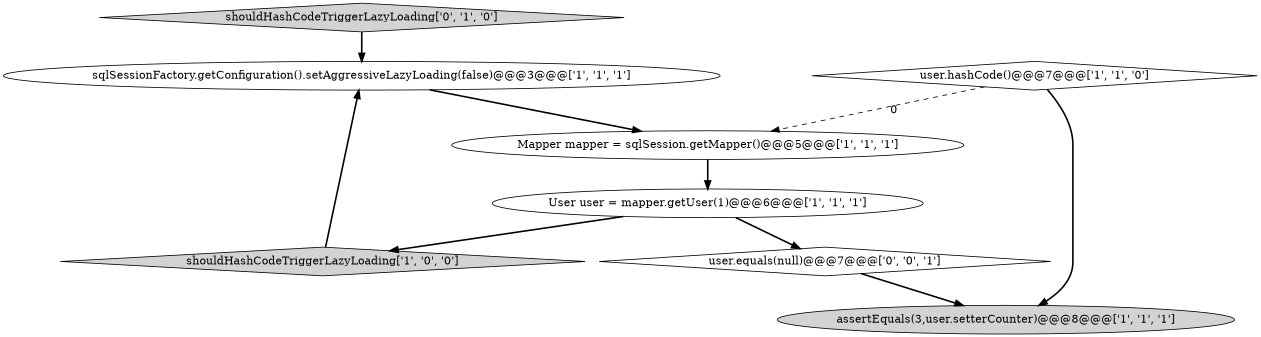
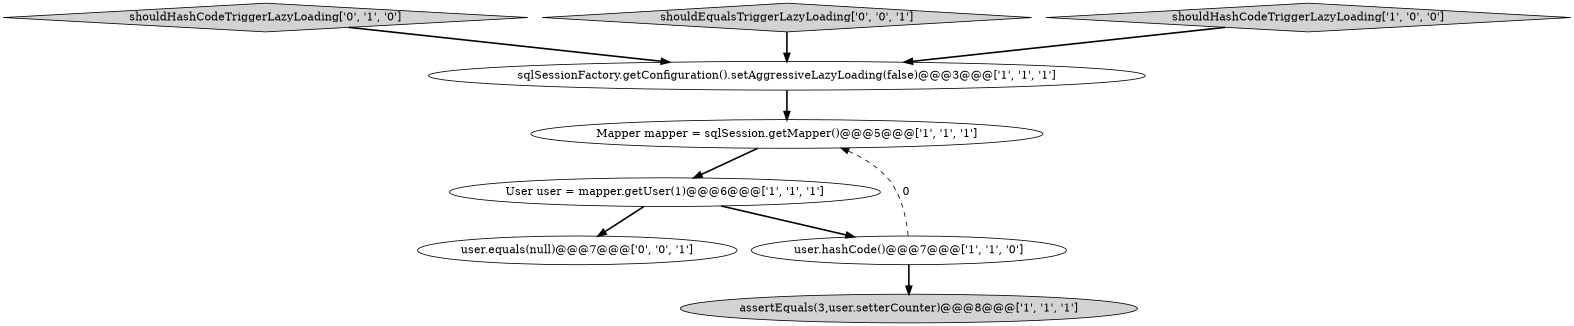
node "shouldEqualsTriggerLazyLoading['0', '0', '1']": added
node "user.hashCode()@@@7@@@['1', '1', '0']": shape diamond -> ellipse
edge "User user = mapper.getUser(1)@@@6@@@['1', '1', '1']" -> "shouldHashCodeTriggerLazyLoading['1', '0', '0']": now "User user = mapper.getUser(1)@@@6@@@['1', '1', '1']" -> "user.hashCode()@@@7@@@['1', '1', '0']"
node "user.equals(null)@@@7@@@['0', '0', '1']": shape diamond -> ellipse
edge "user.equals(null)@@@7@@@['0', '0', '1']" -> "assertEquals(3,user.setterCounter)@@@8@@@['1', '1', '1']": removed
